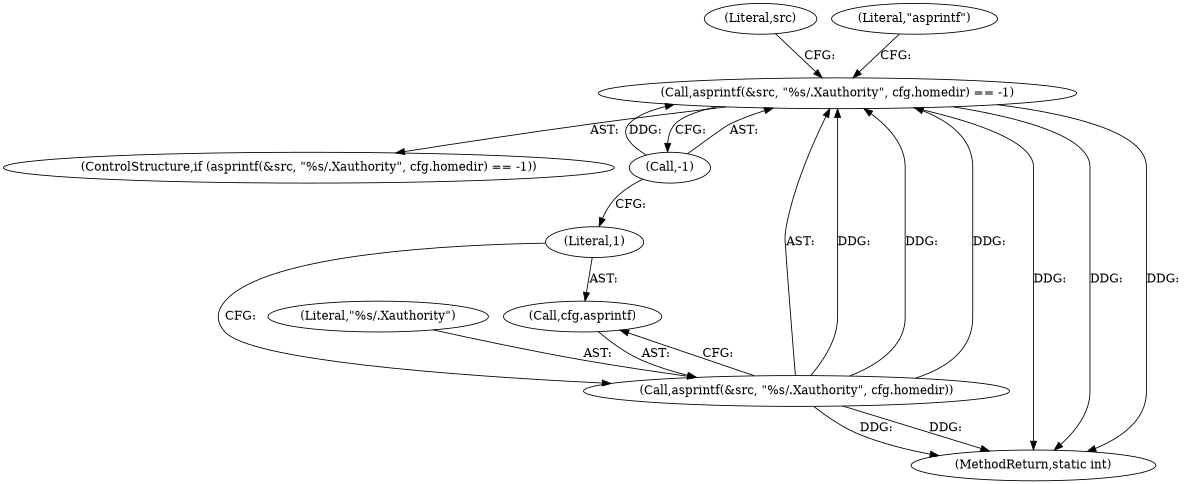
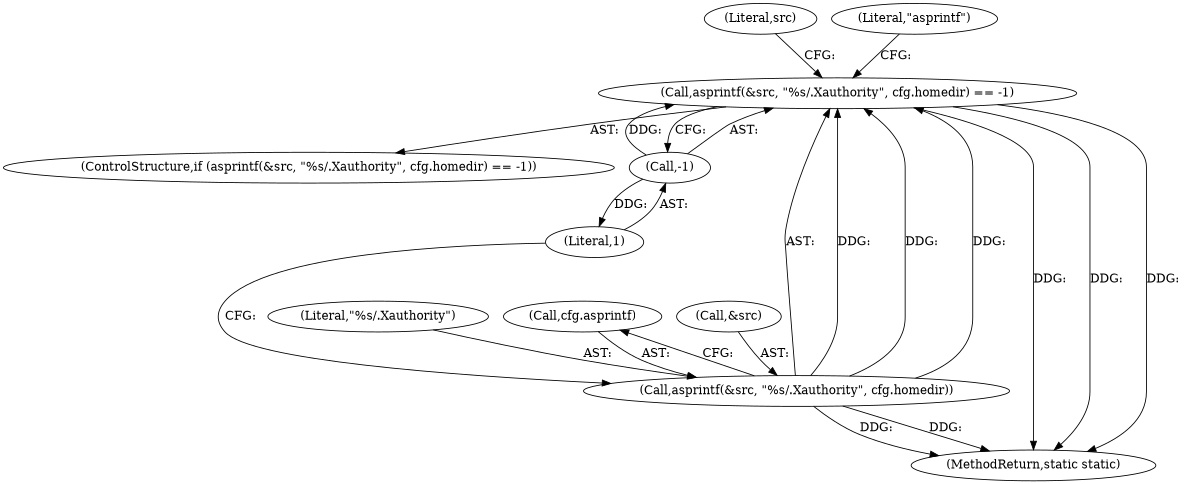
edge "(Call,-1)" -> "(Literal,1)": label "CFG: " -> "DDG: "
edge "(Literal,1)" -> "(Call,cfg.asprintf)": now "(Literal,1)" -> "(Call,-1)"
node "(Call,&src)": added
node "(MethodReturn,static int)": label "(MethodReturn,static int)" -> "(MethodReturn,static static)"
